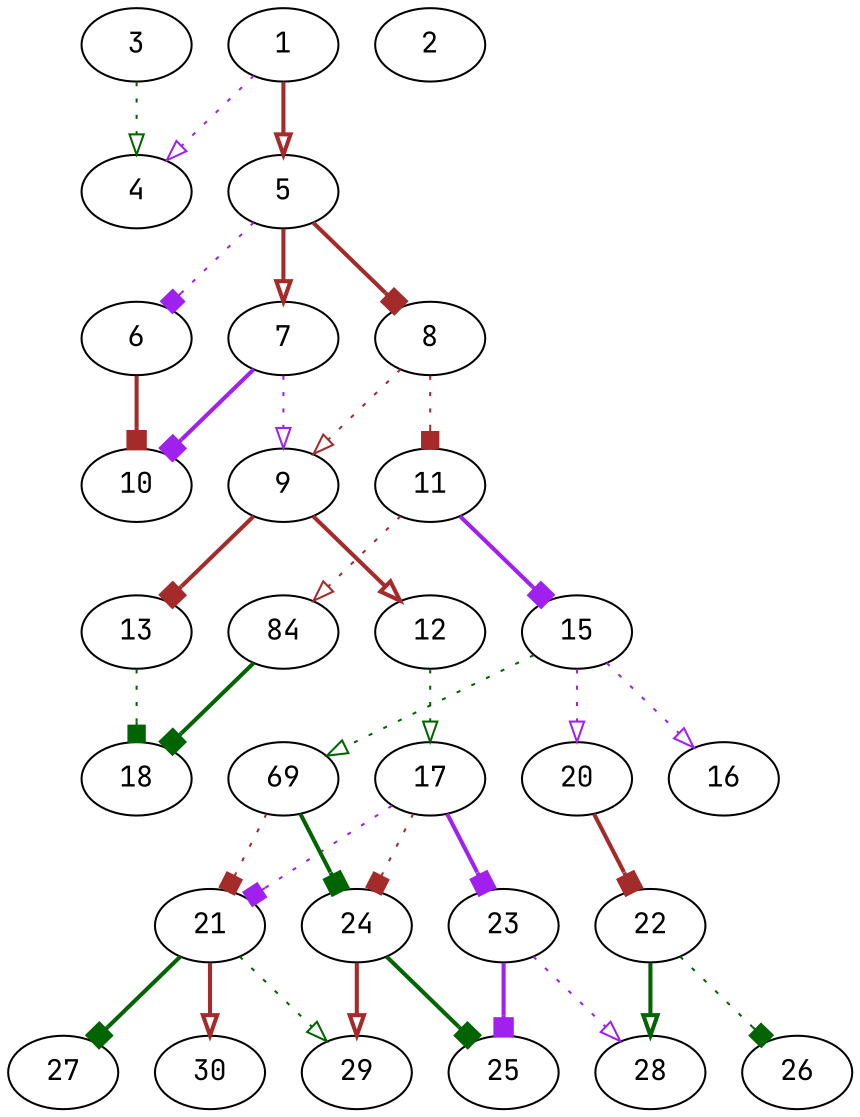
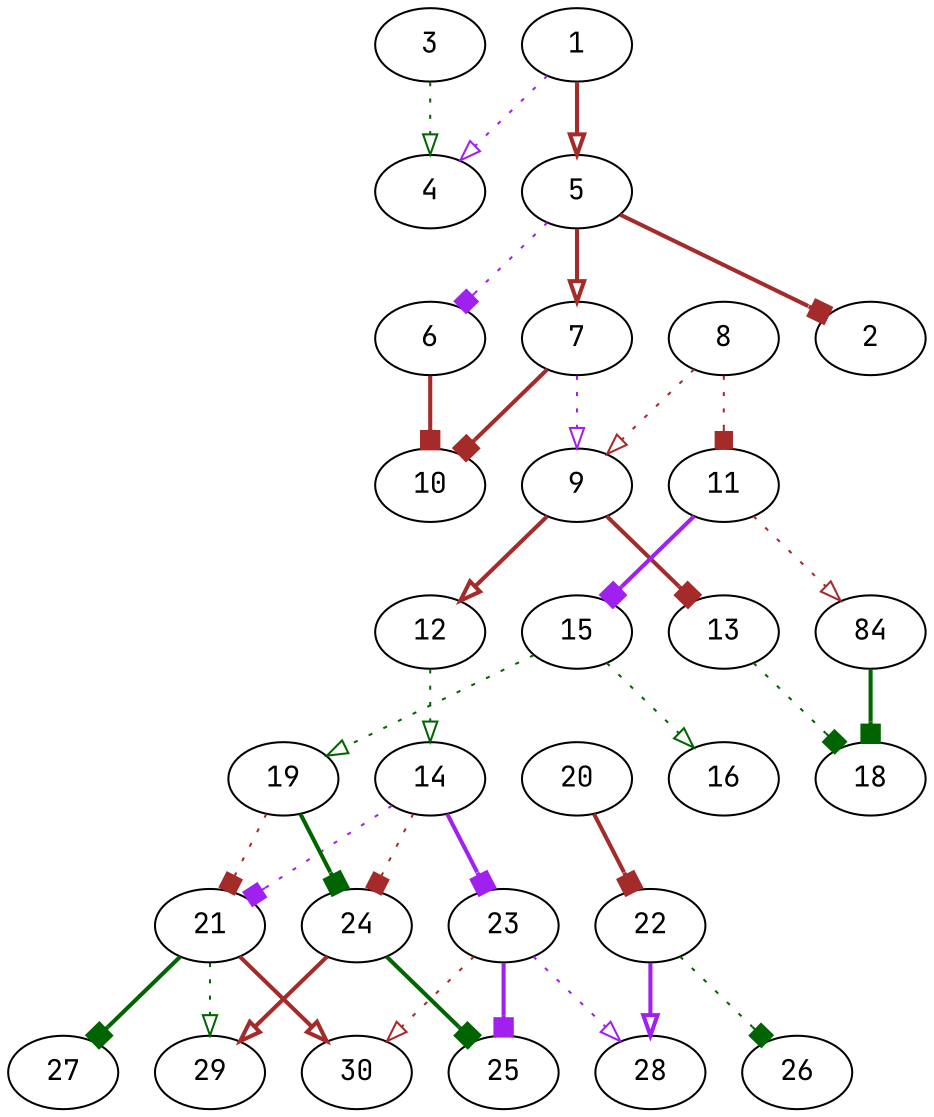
edge "5" -> "8": now "5" -> "2"
edge "7" -> "10": color purple -> brown
edge "15" -> "20": removed
edge "15" -> "16": color purple -> darkgreen
node "69": label "69" -> "19"
node "17": label "17" -> "14"
edge "22" -> "28": color darkgreen -> purple
edge "23" -> "30": added
